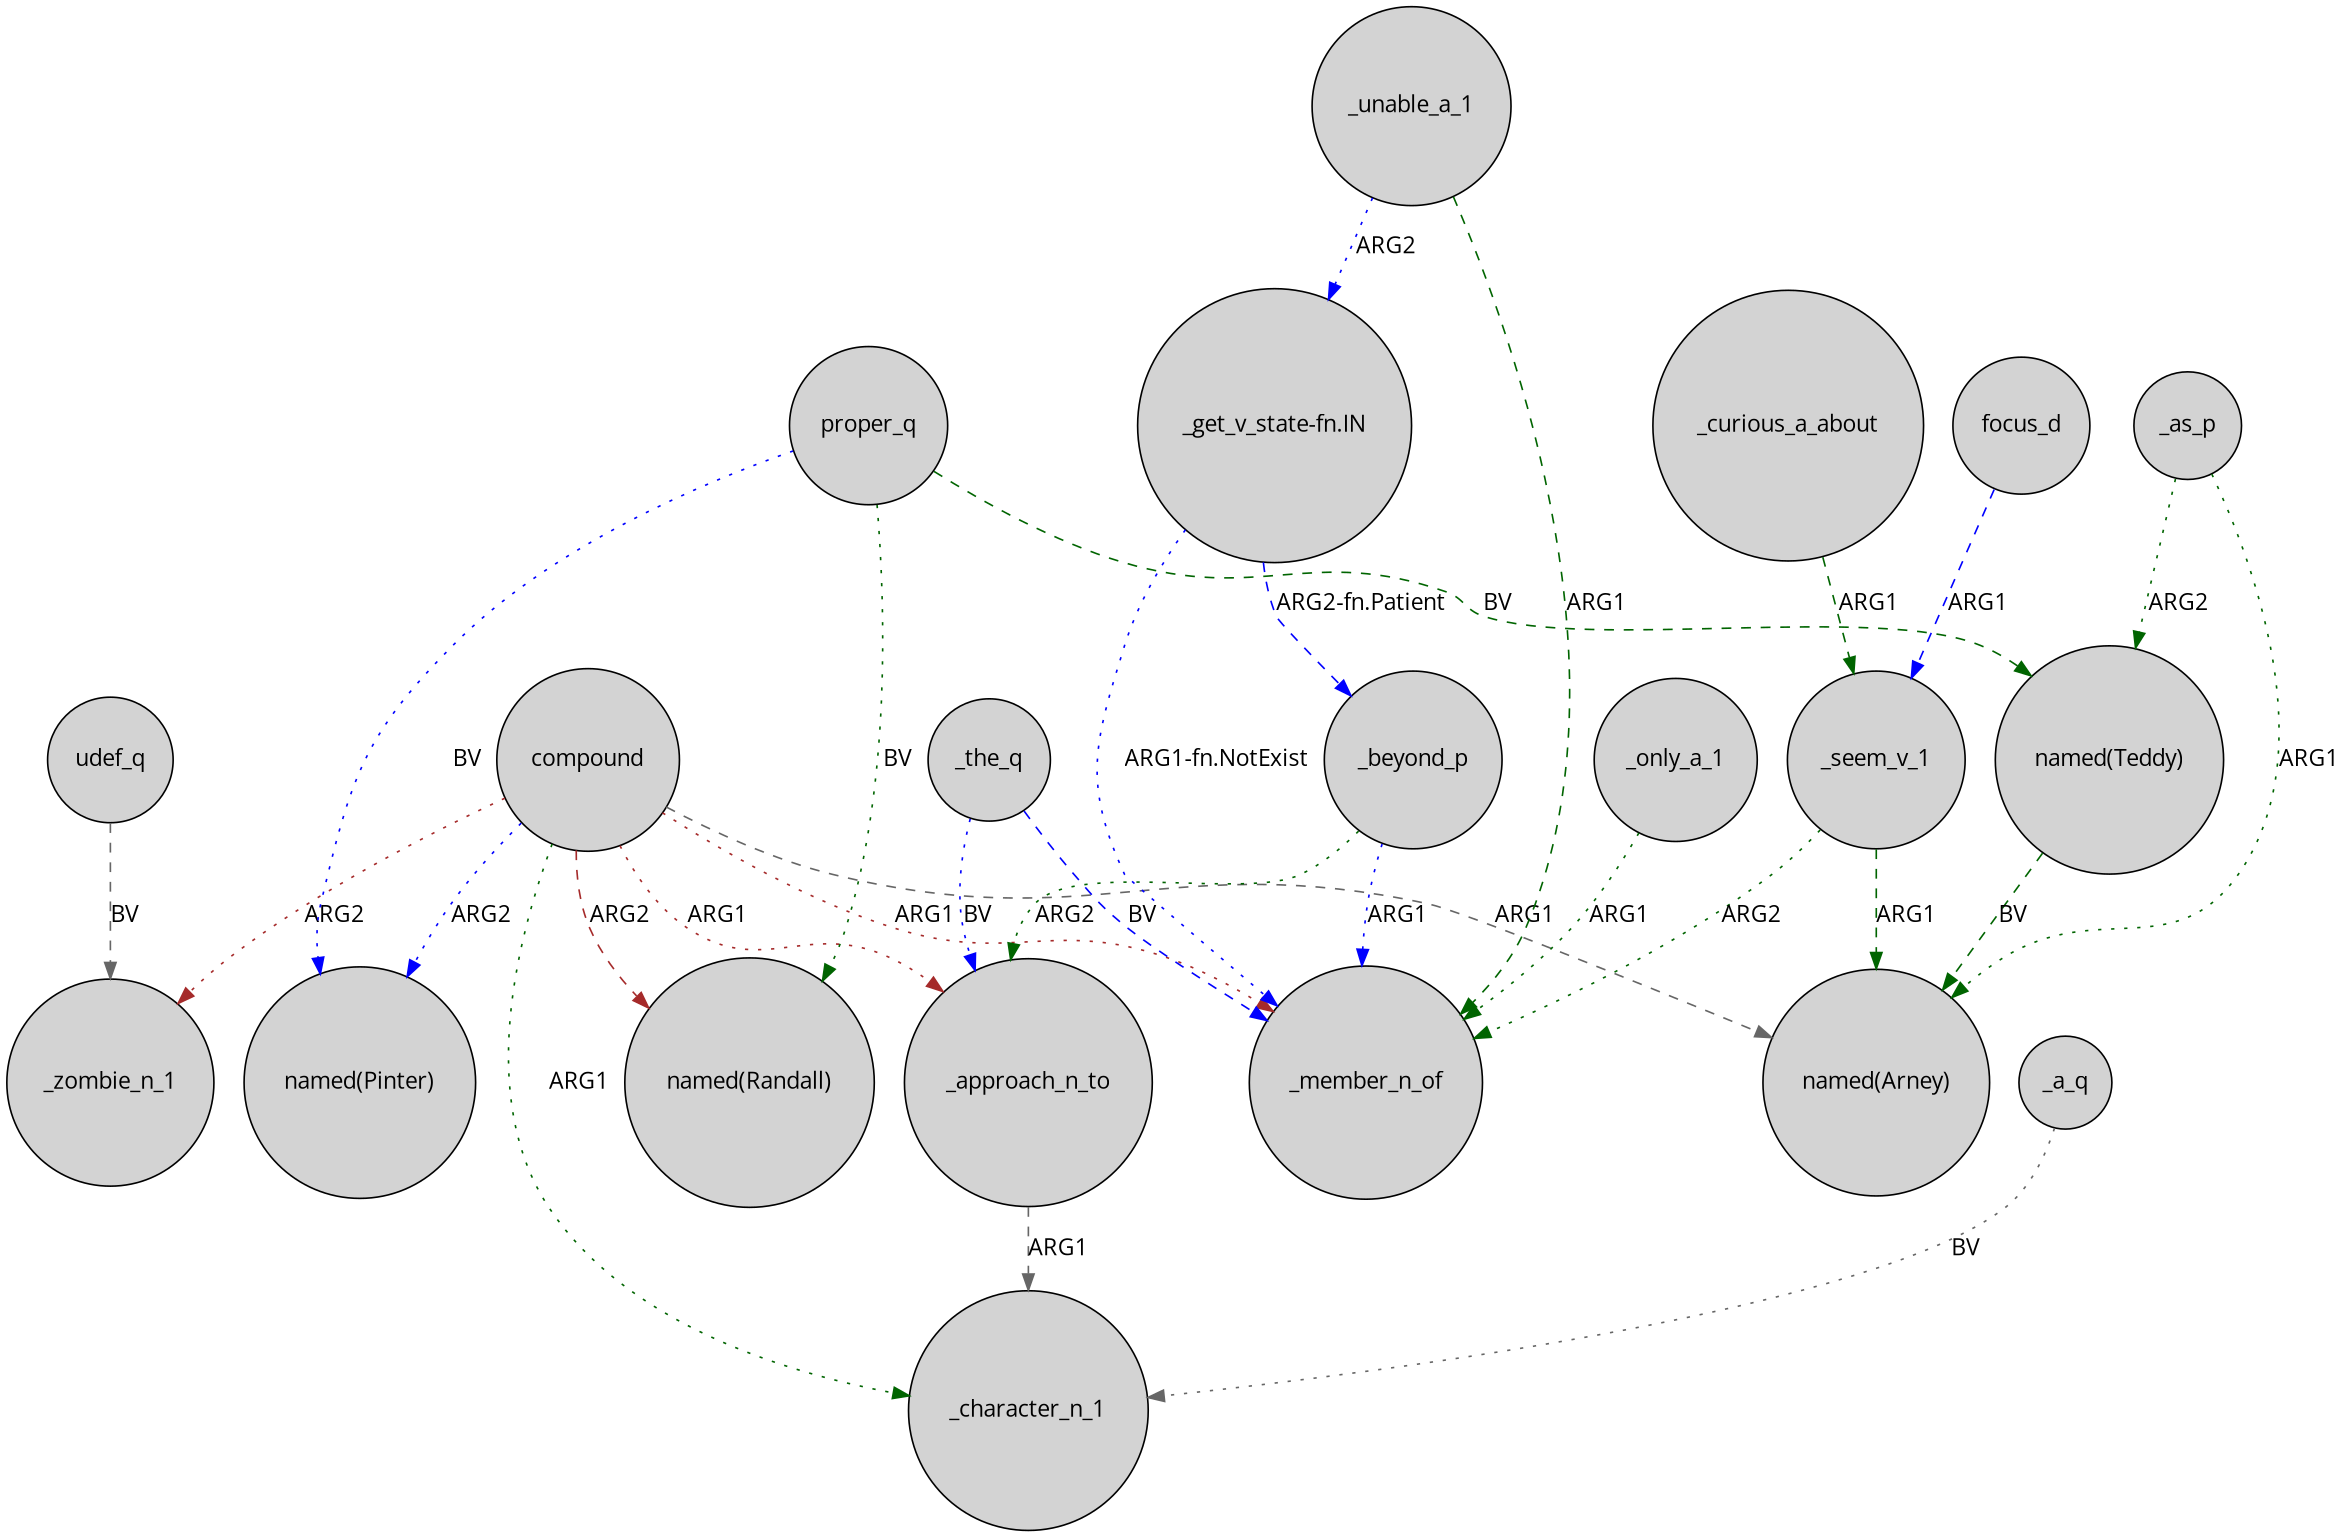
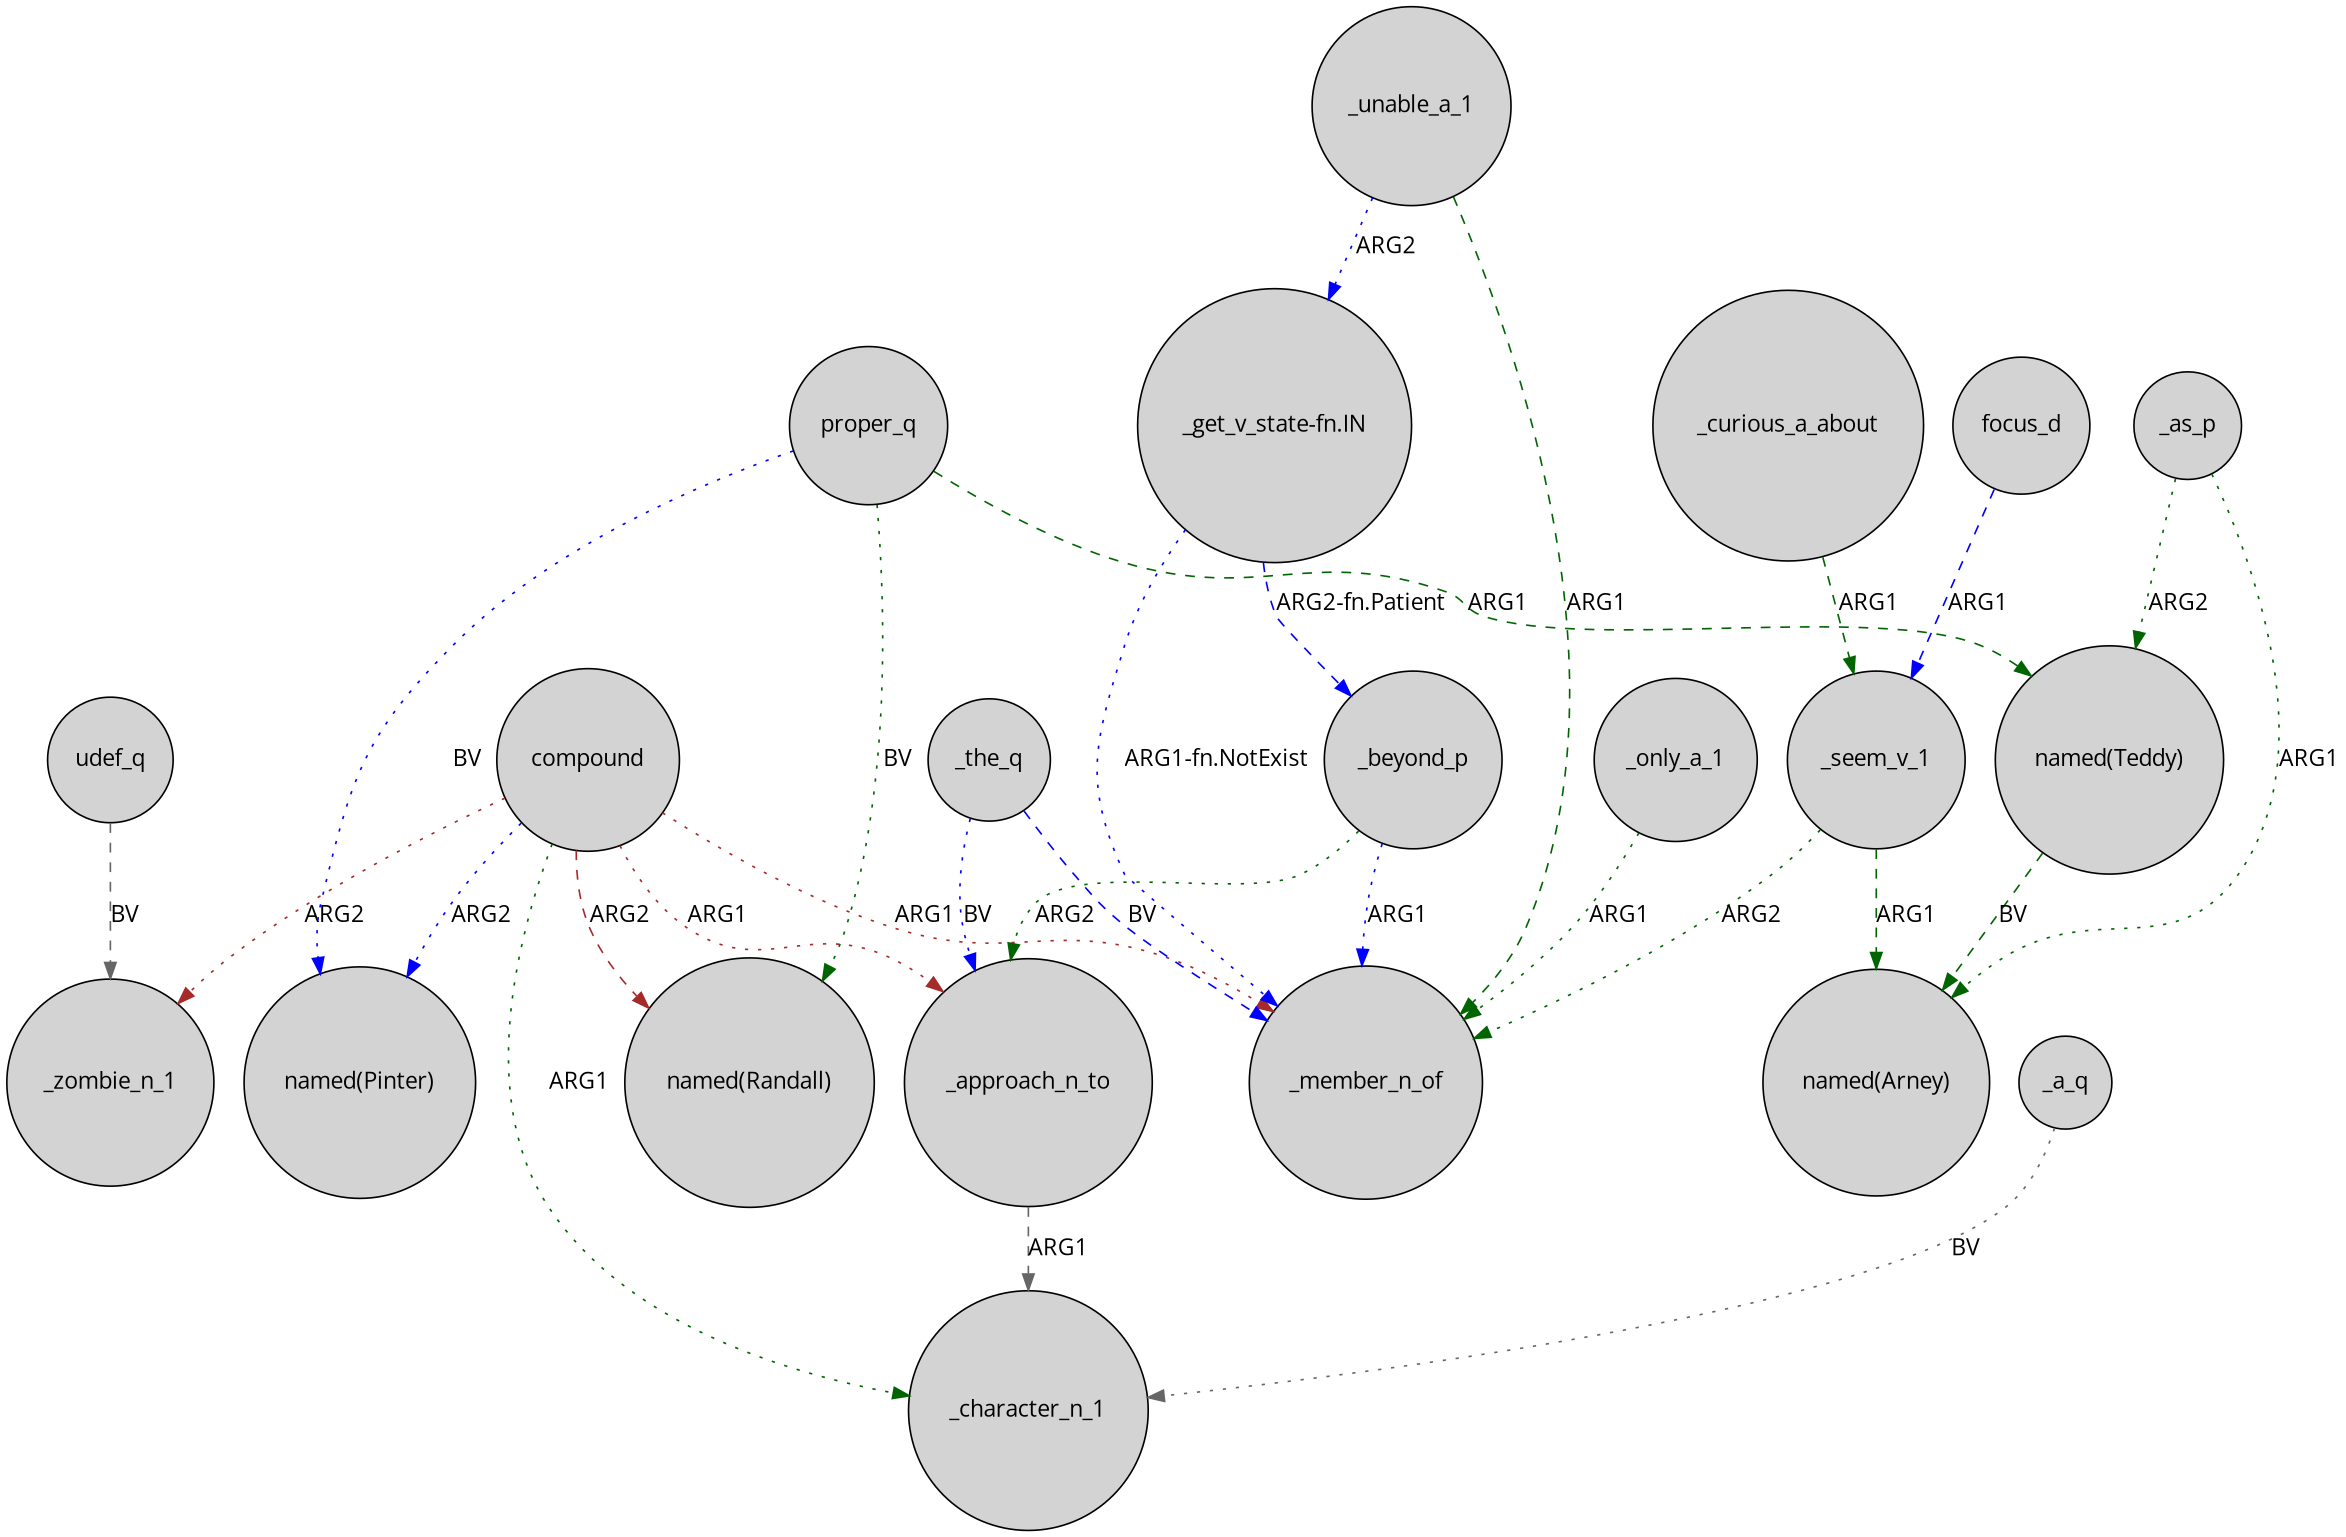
edge "proper_q" -> "named(Teddy)": label "BV" -> "ARG1"
edge "compound" -> "named(Arney)": removed, label "ARG1"
